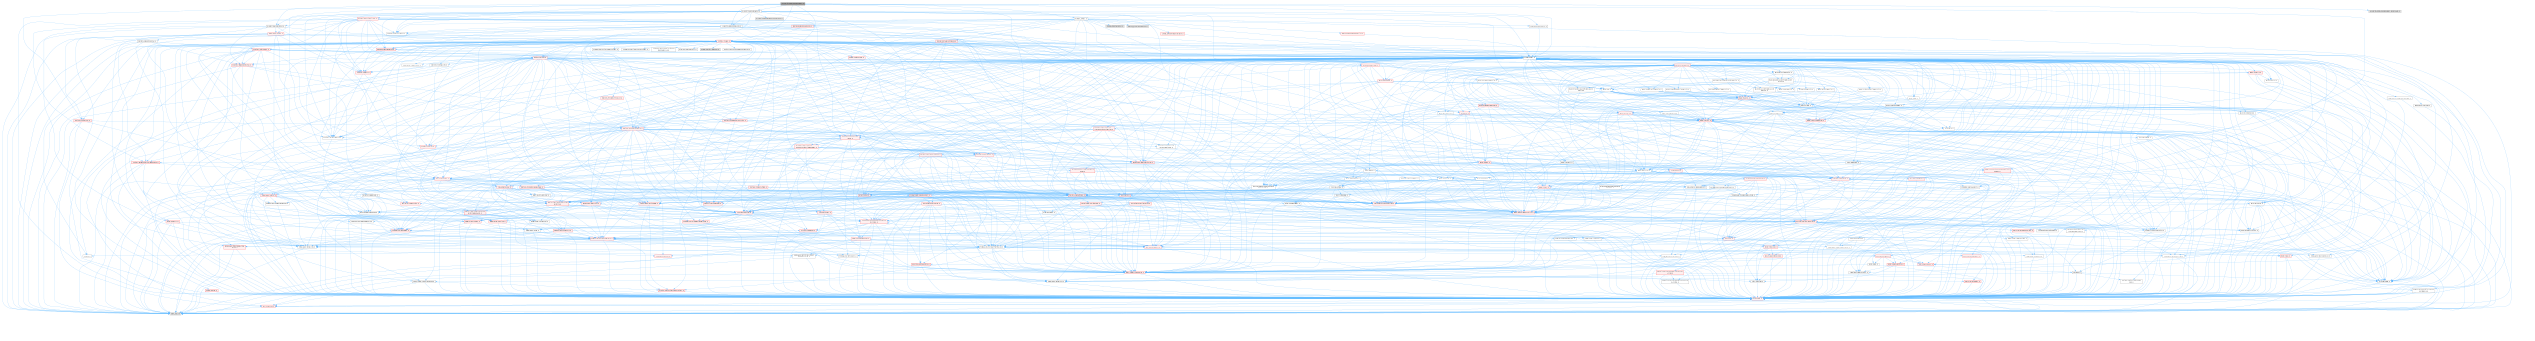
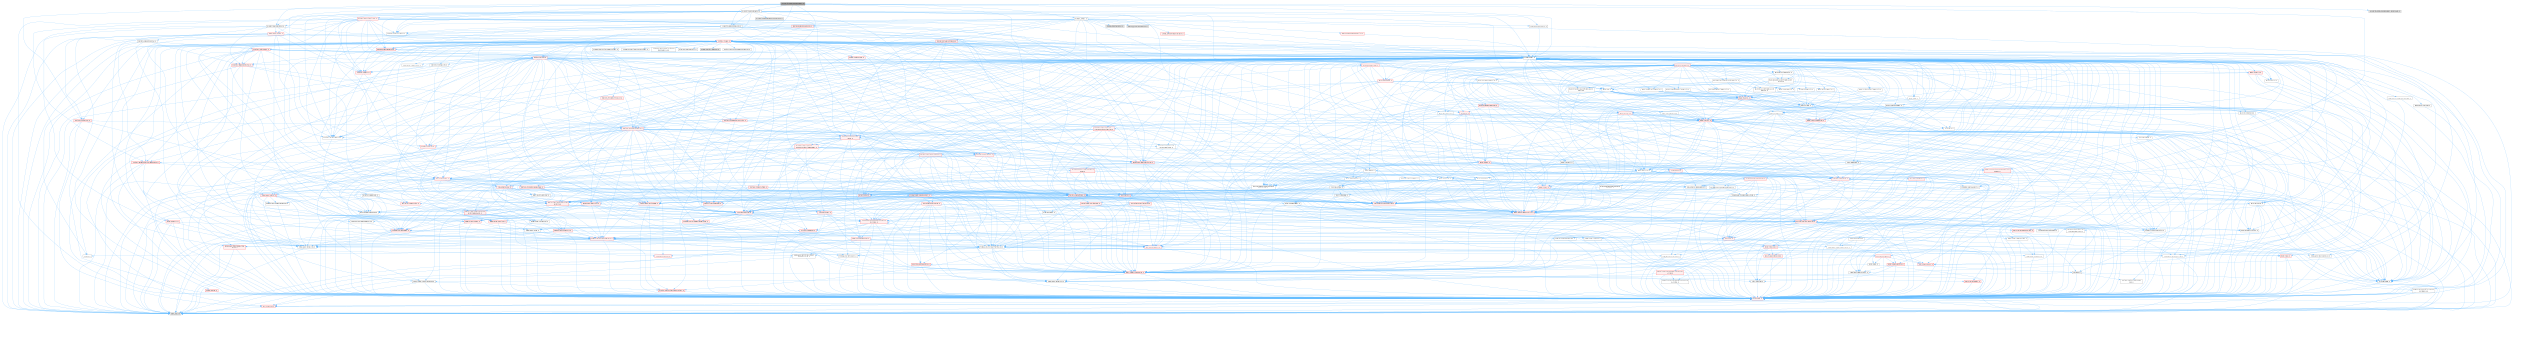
node "HAL/PlatformMemory.h": removed
